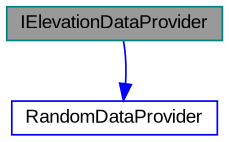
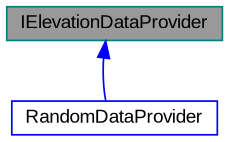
edge "IElevationDataProvider" -> "RandomDataProvider": reversed
